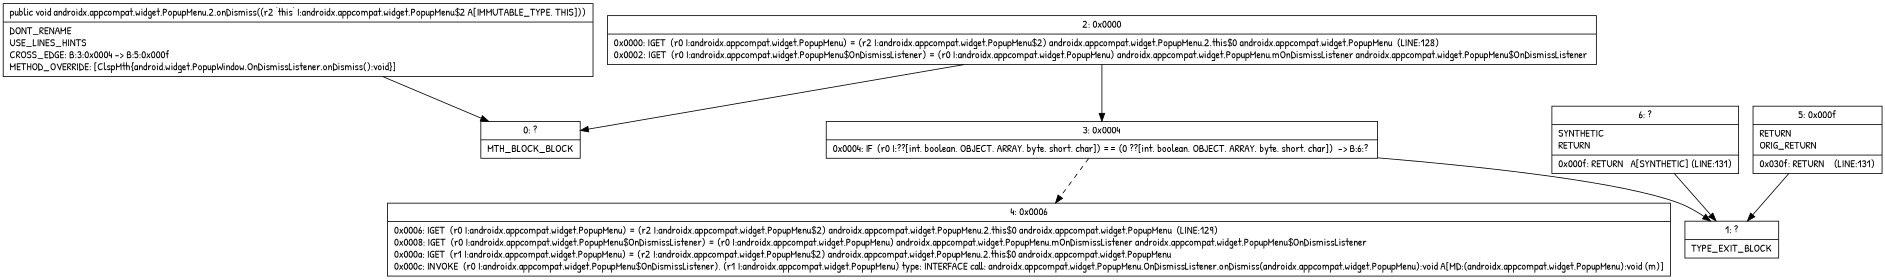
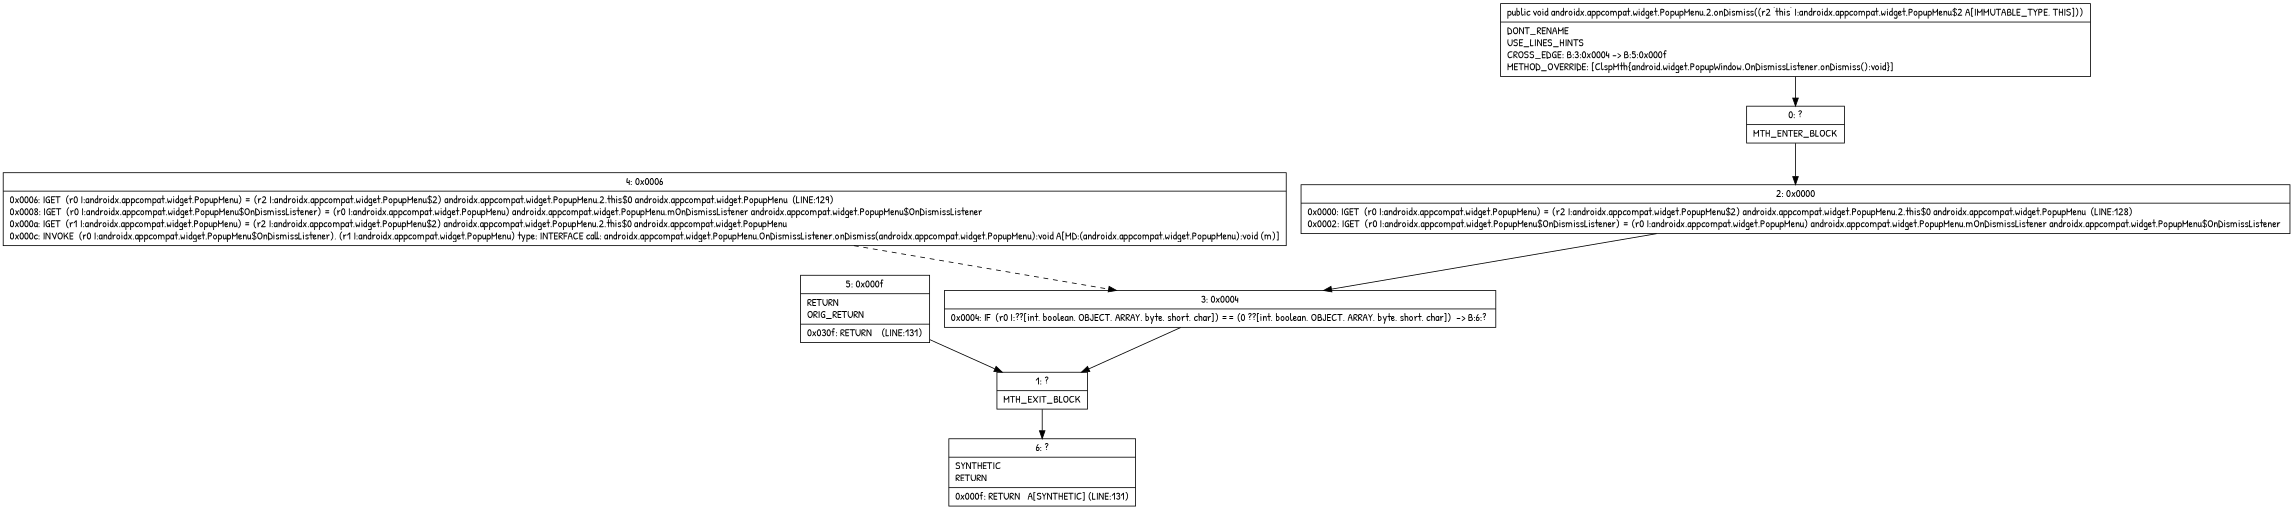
edge "2: 0x0000" -> "0: ?": reversed
node "0: ?": text "MTH_BLOCK_BLOCK" -> "MTH_ENTER_BLOCK"
edge "3: 0x0004" -> "4: 0x0006": reversed
edge "6: ?" -> "1: ?": reversed
node "1: ?": text "TYPE_EXIT_BLOCK" -> "MTH_EXIT_BLOCK"
